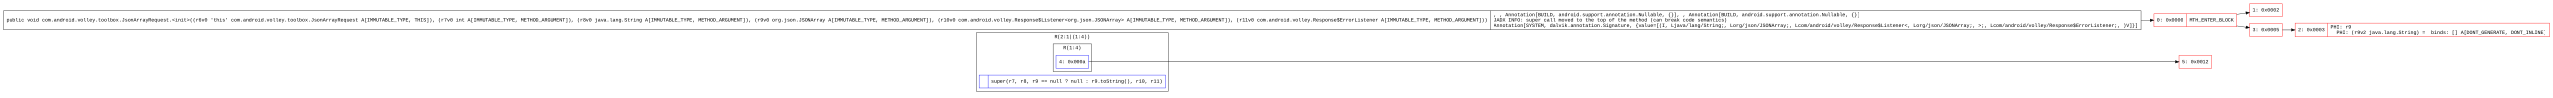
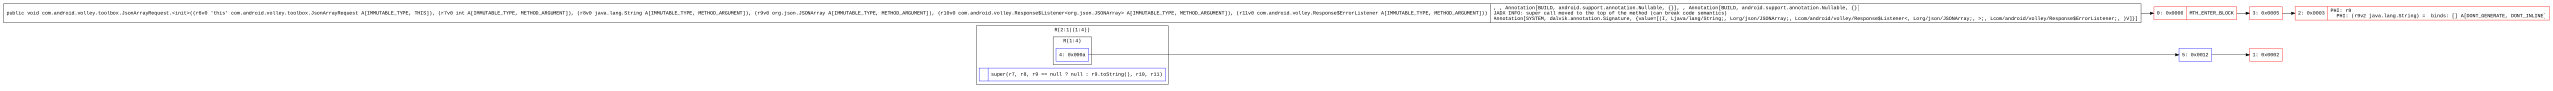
edge "0: 0x0000" -> "1: 0x0002": now "5: 0x0012" -> "1: 0x0002"
node "5: 0x0012": color red -> blue
